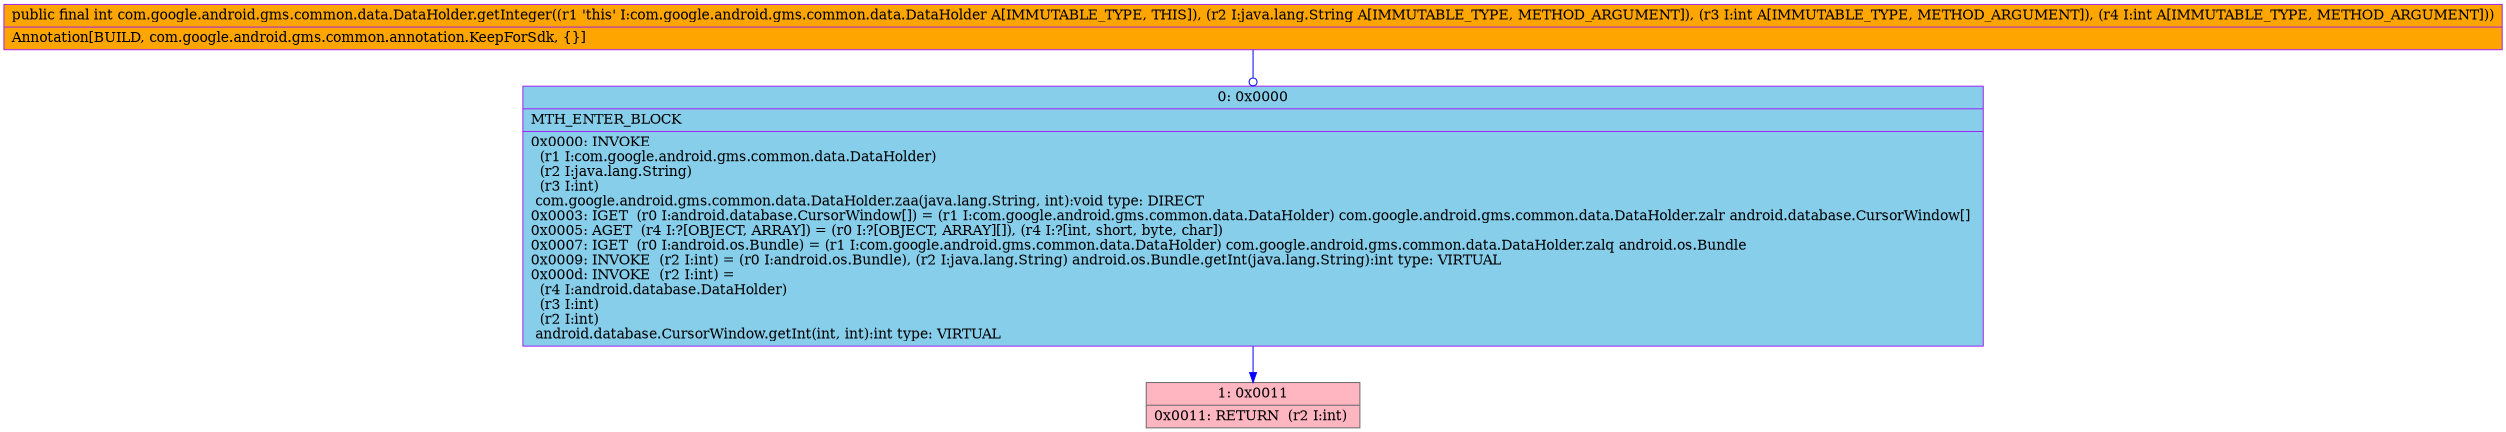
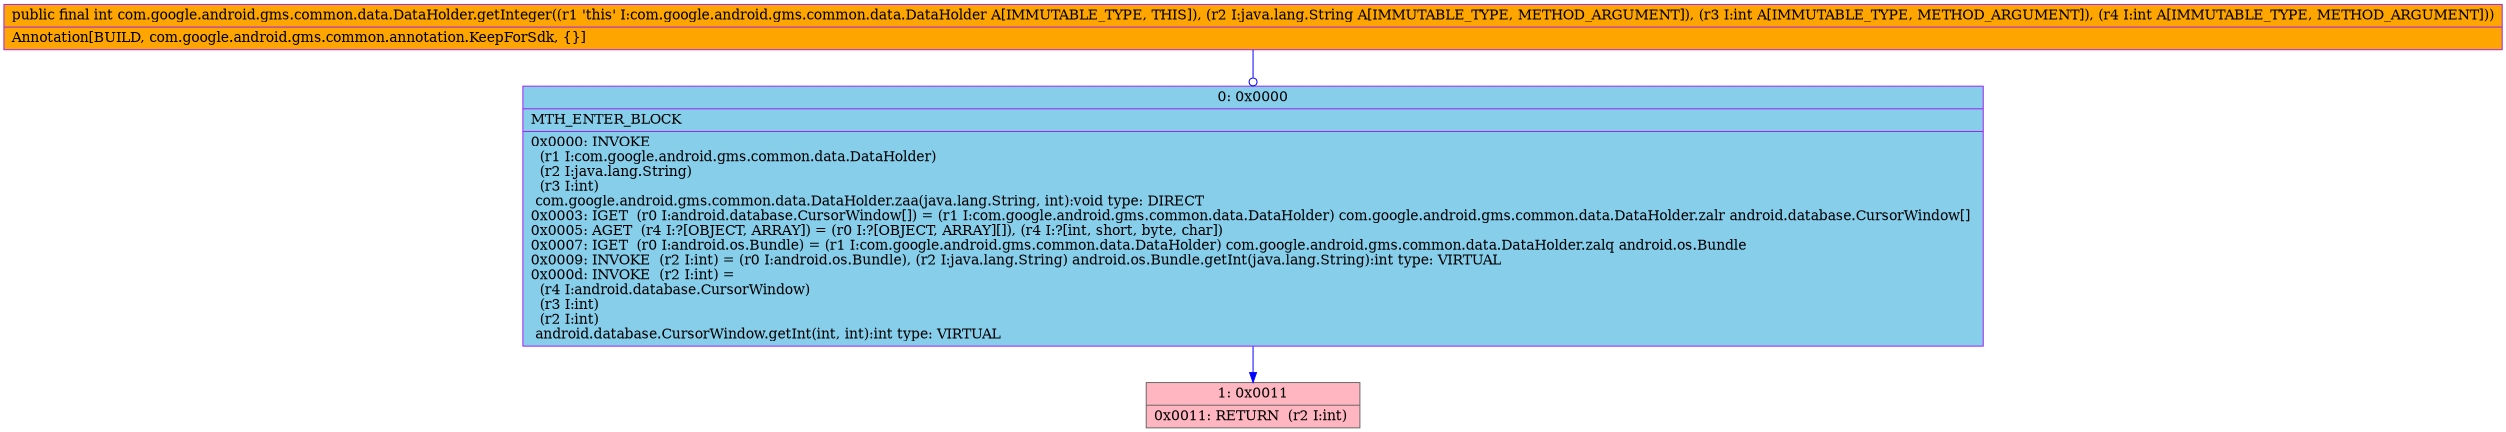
node "0: 0x0000": text "(r4 I:android.database.DataHolder)" -> "(r4 I:android.database.CursorWindow)"
